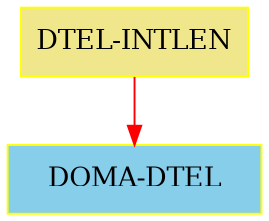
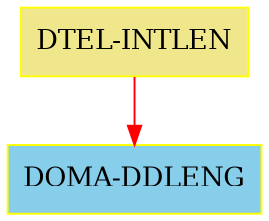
node "DOMA-DTEL": label "DOMA-DTEL" -> "DOMA-DDLENG"
